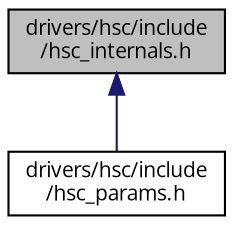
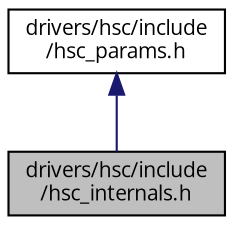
edge "drivers/hsc/include /hsc_params.h" -> "drivers/hsc/include /hsc_internals.h": reversed
